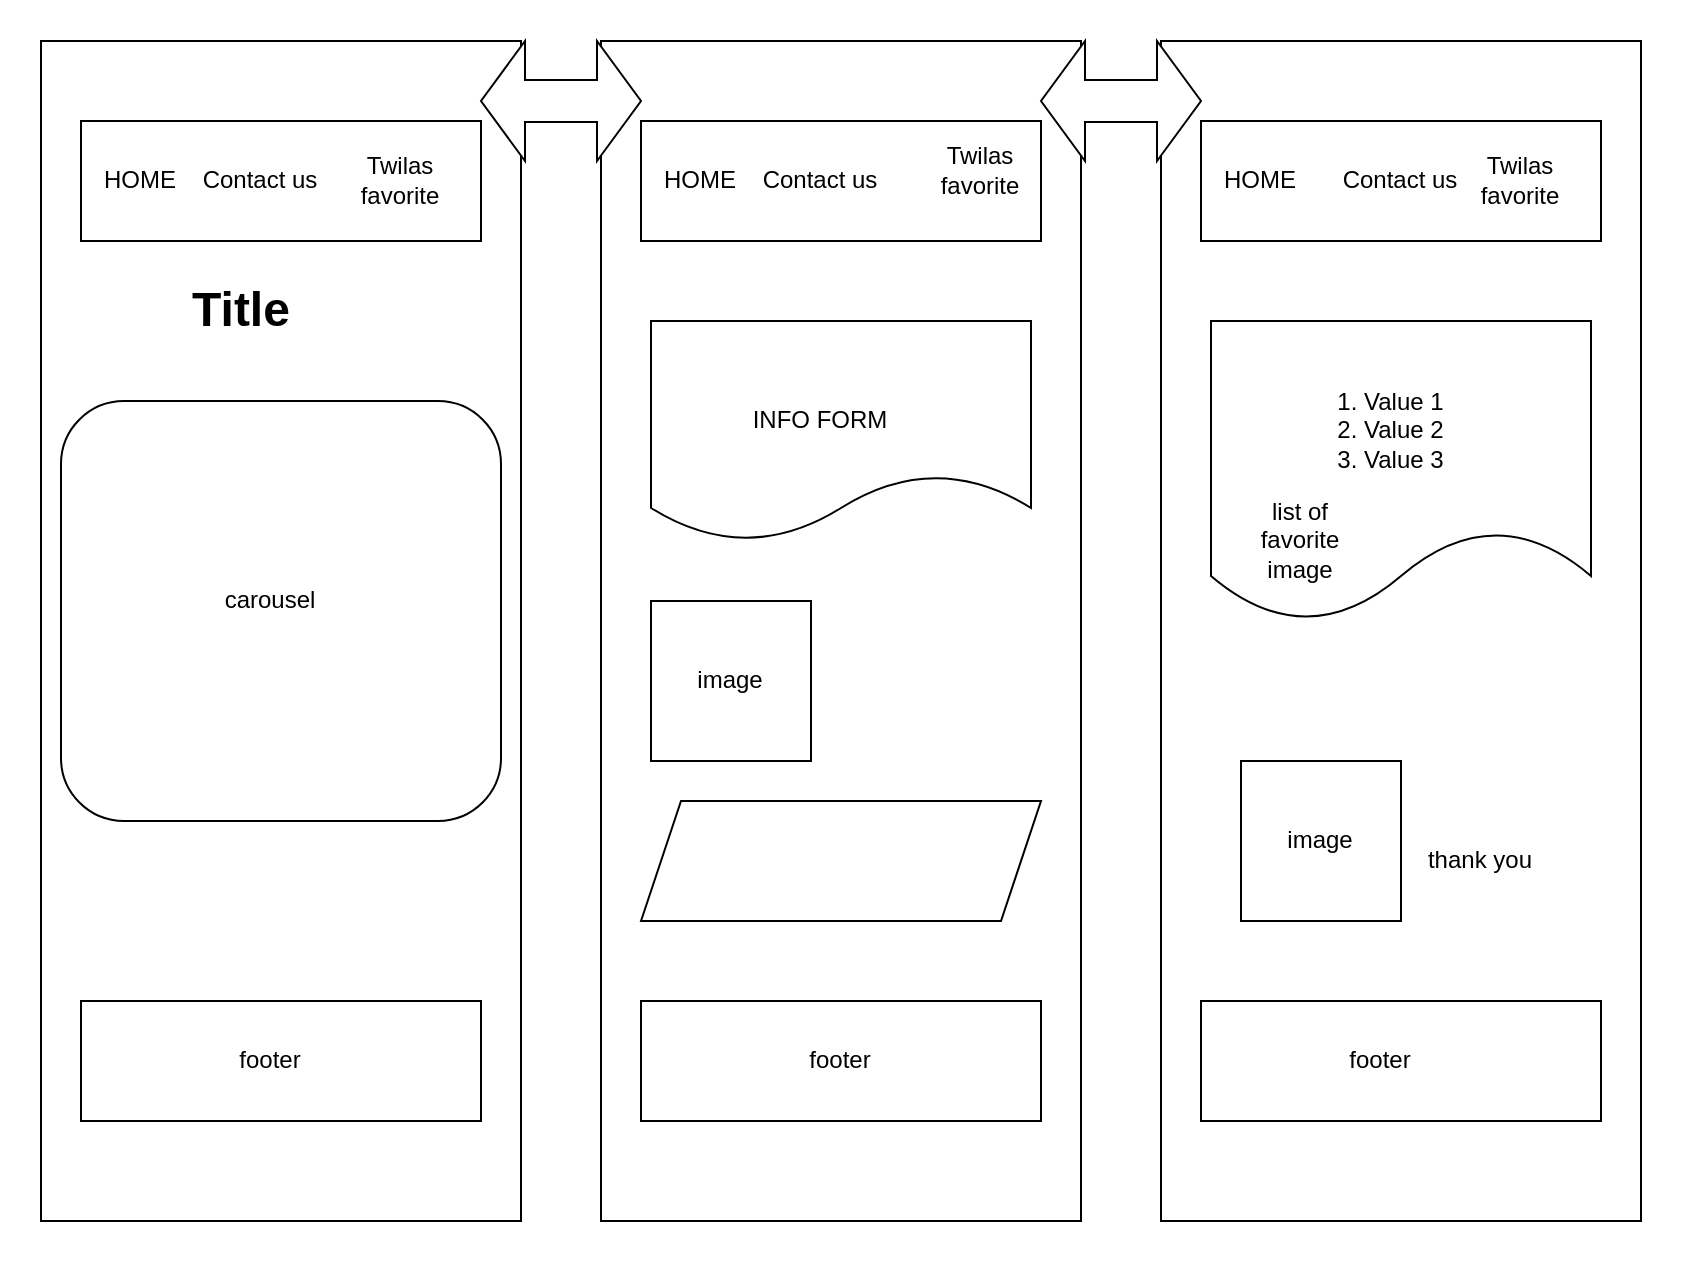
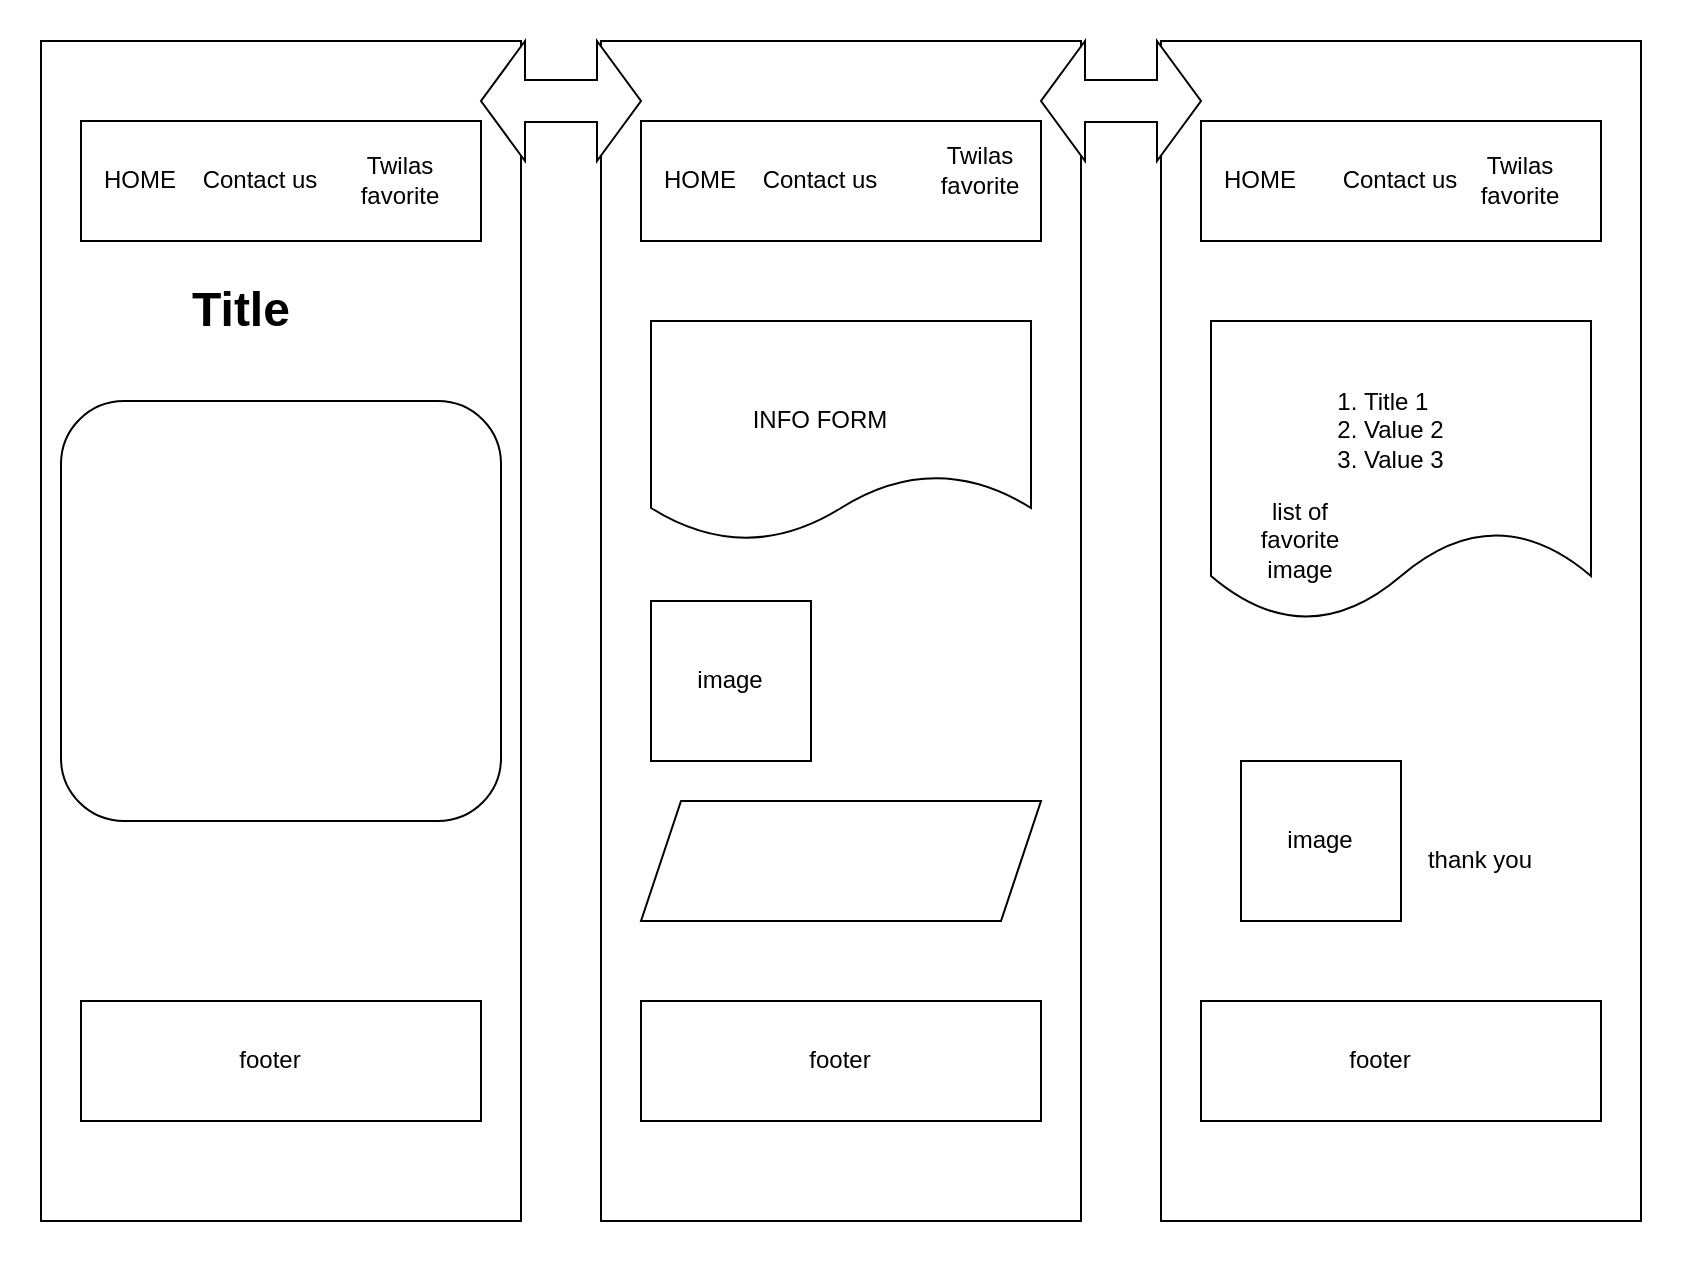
node "Value 1 Value 2 Value 3": label "Value 1 Value 2 Value 3" -> "Title 1 Value 2 Value 3"
node "carousel": removed
